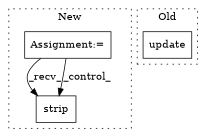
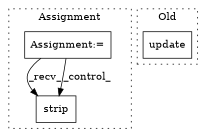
cluster "New": label "New" -> "Assignment"
